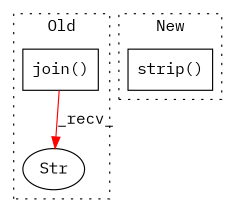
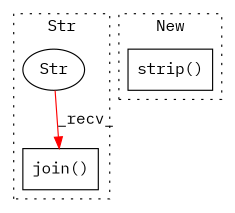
cluster "Old": label "Old" -> "Str"
edge "join()" -> "Str": reversed
